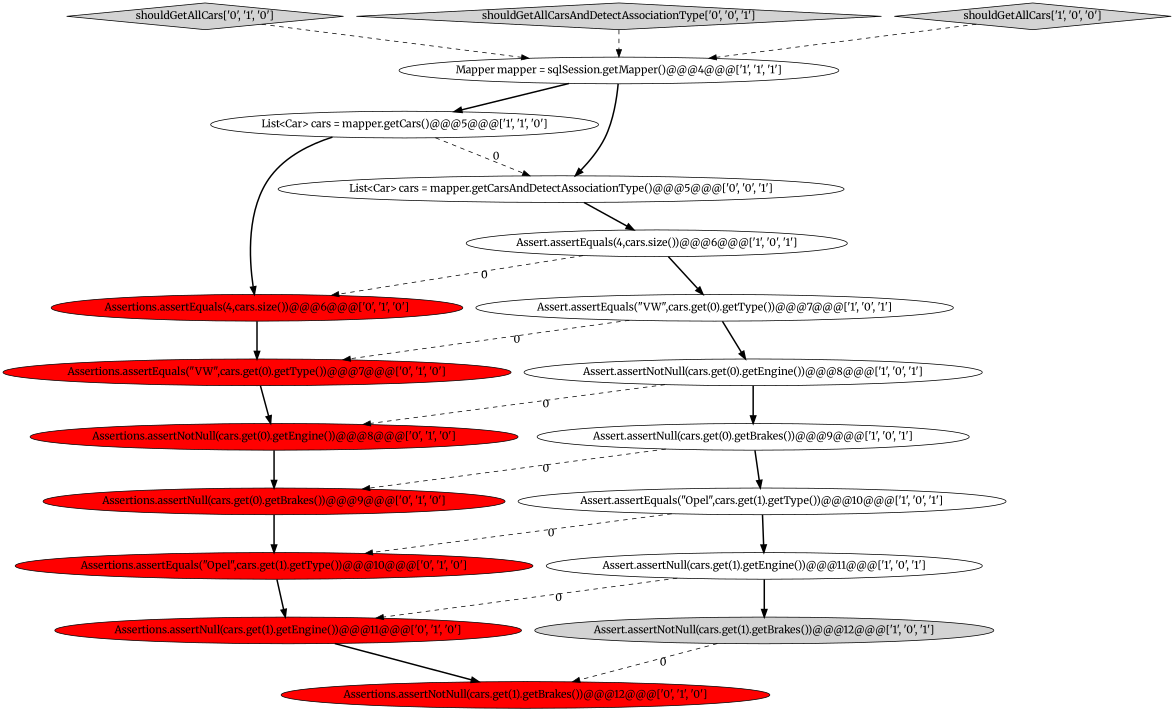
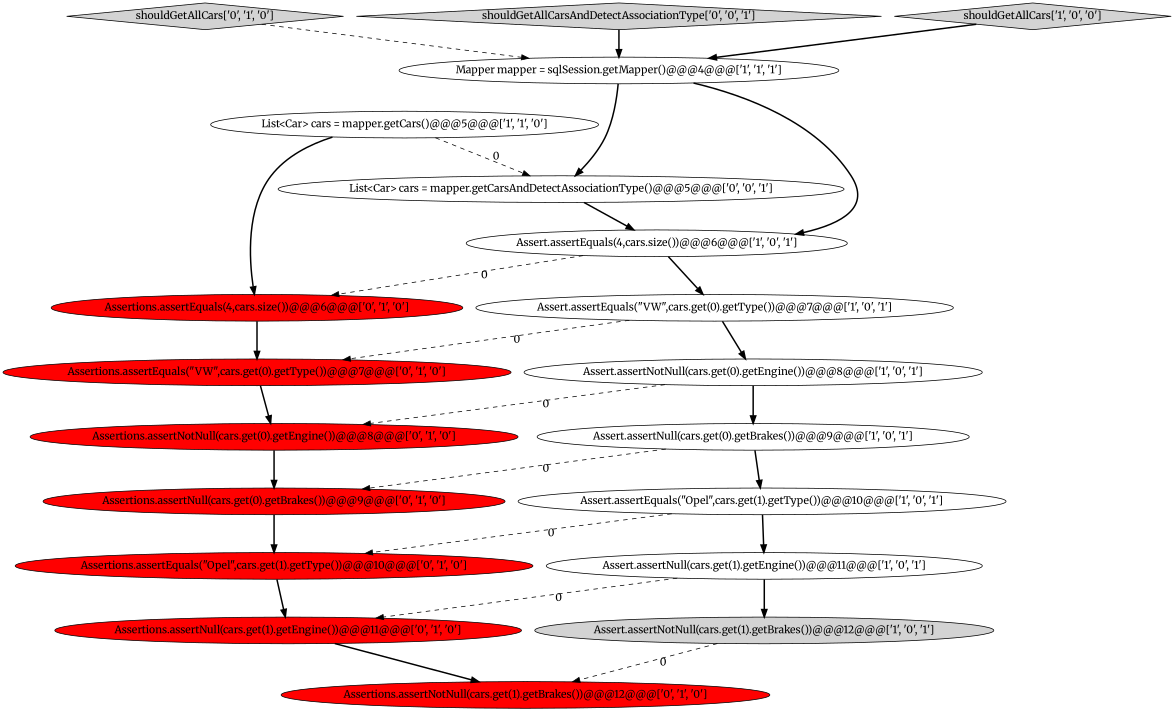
edge "shouldGetAllCarsAndDetectAssociationType['0', '0', '1']" -> "Mapper mapper = sqlSession.getMapper()@@@4@@@['1', '1', '1']": style dashed -> bold
edge "shouldGetAllCars['1', '0', '0']" -> "Mapper mapper = sqlSession.getMapper()@@@4@@@['1', '1', '1']": style dashed -> bold
edge "Mapper mapper = sqlSession.getMapper()@@@4@@@['1', '1', '1']" -> "List<Car> cars = mapper.getCars()@@@5@@@['1', '1', '0']": now "Mapper mapper = sqlSession.getMapper()@@@4@@@['1', '1', '1']" -> "Assert.assertEquals(4,cars.size())@@@6@@@['1', '0', '1']"
